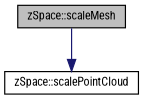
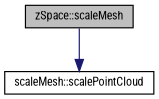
node "zSpace::scalePointCloud": label "zSpace::scalePointCloud" -> "scaleMesh::scalePointCloud"
